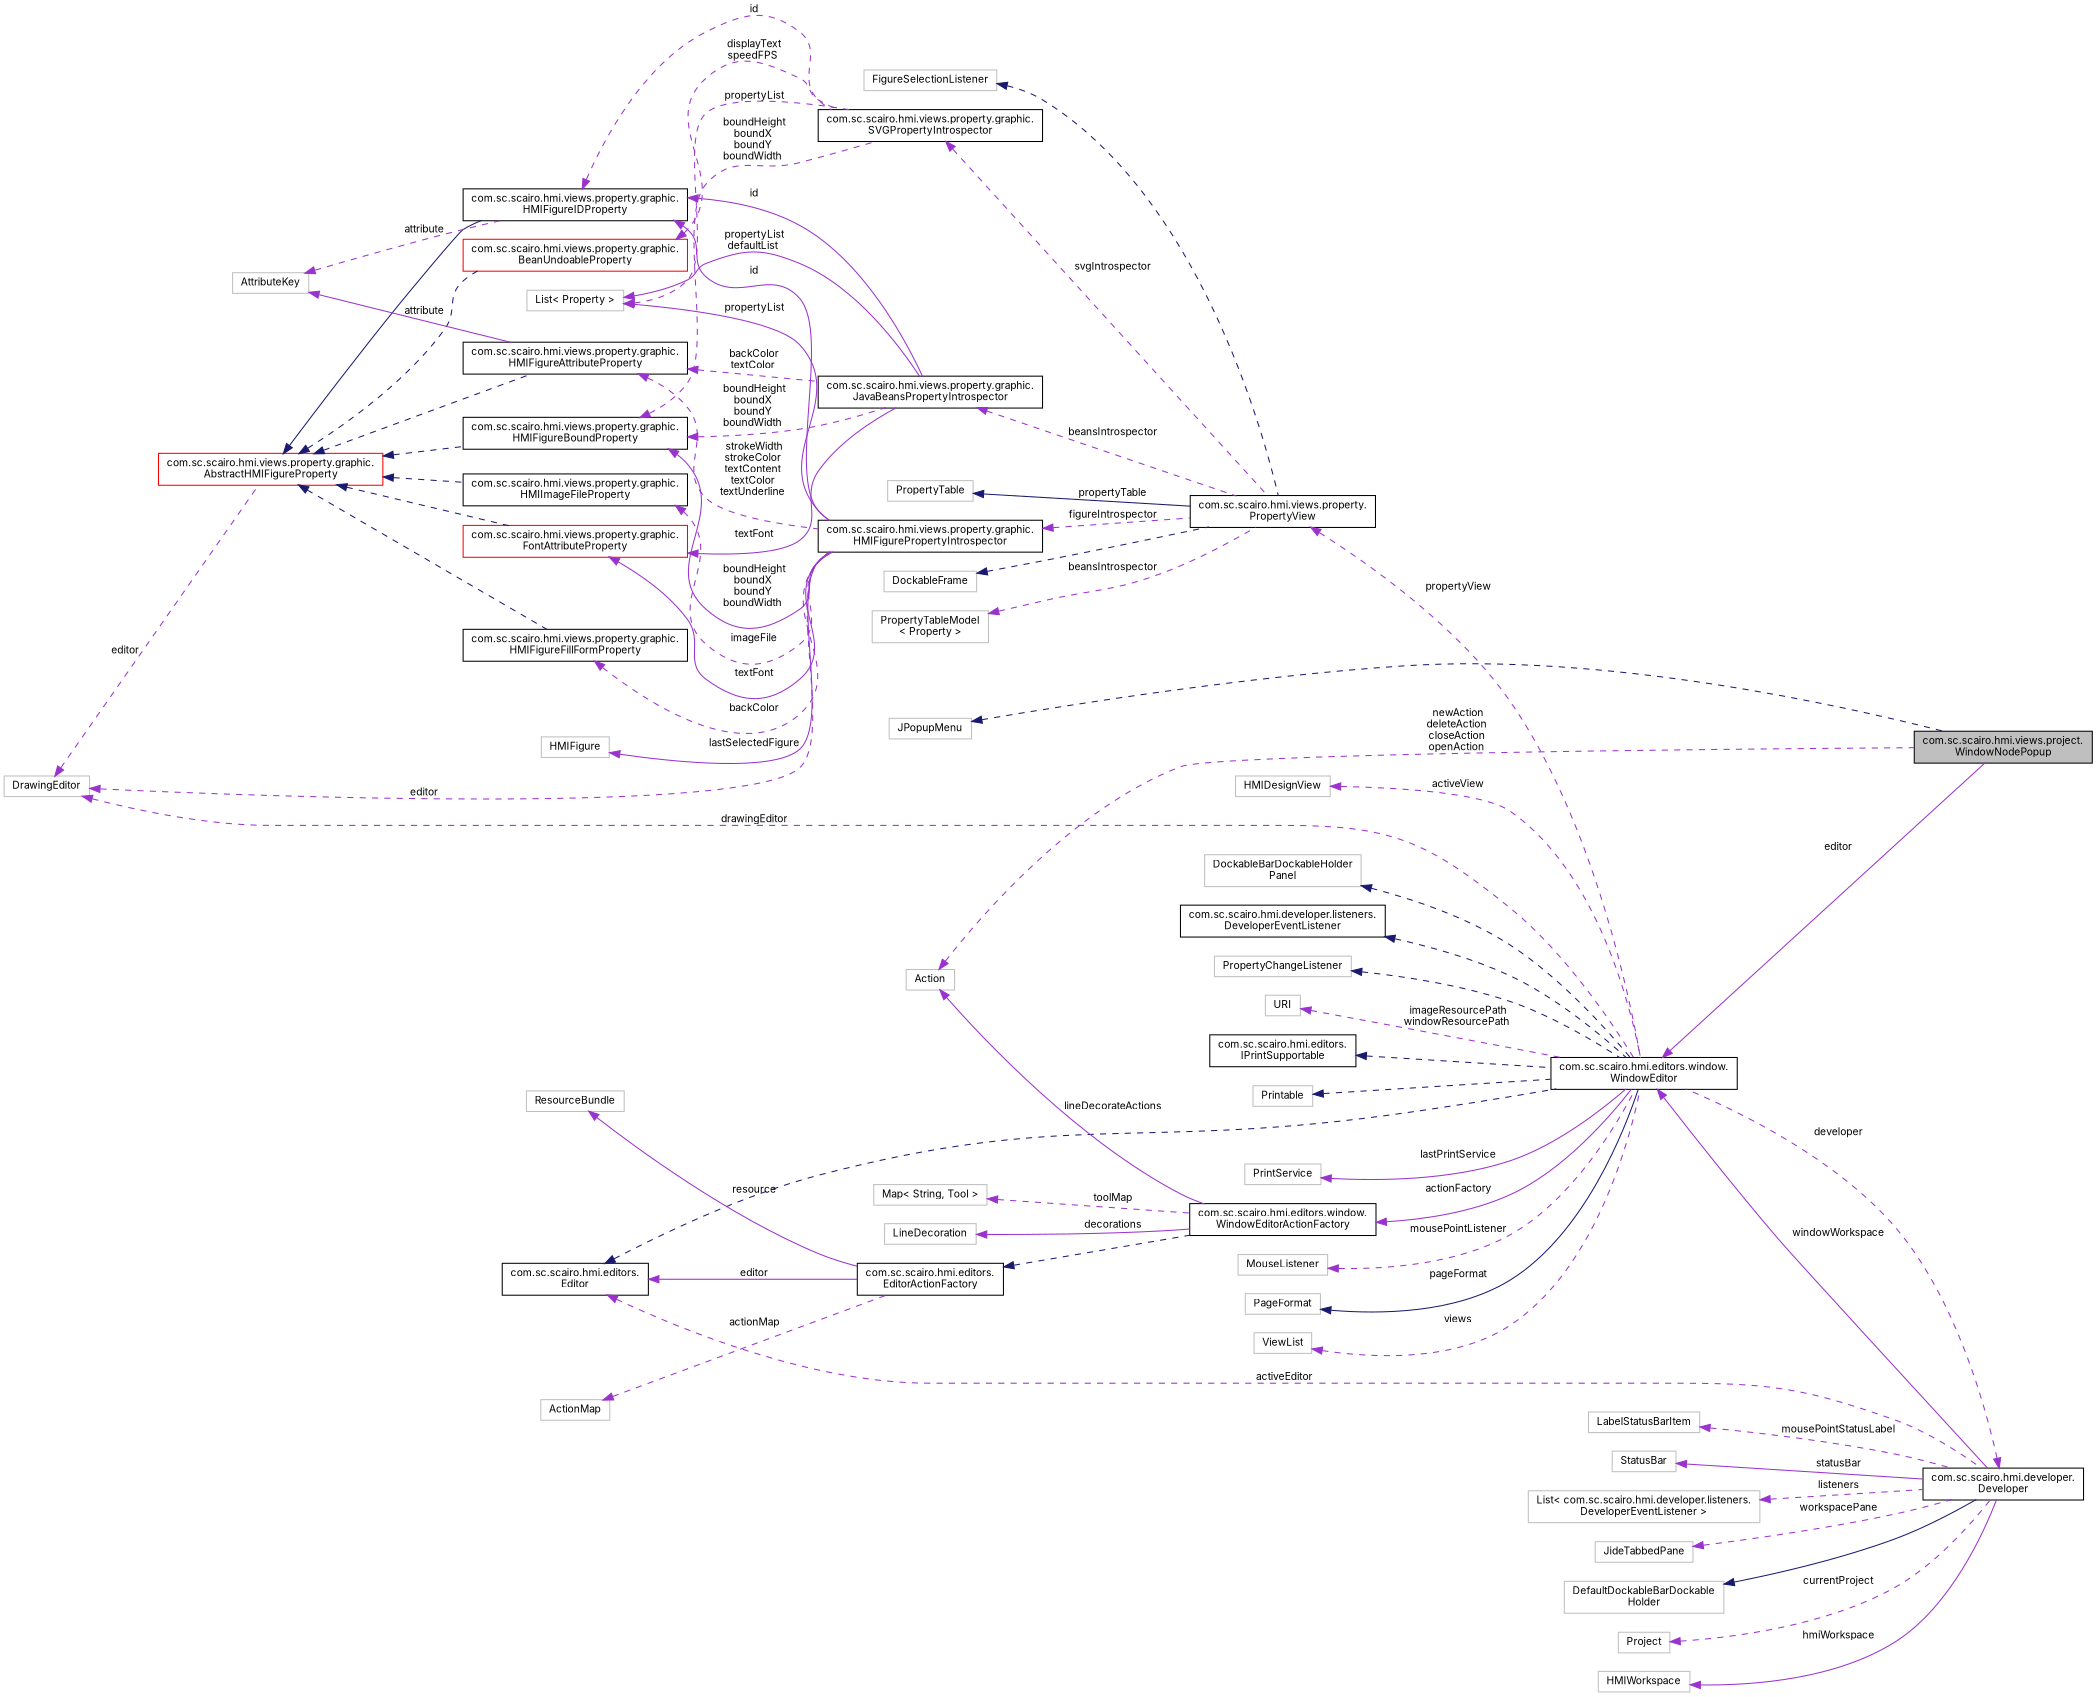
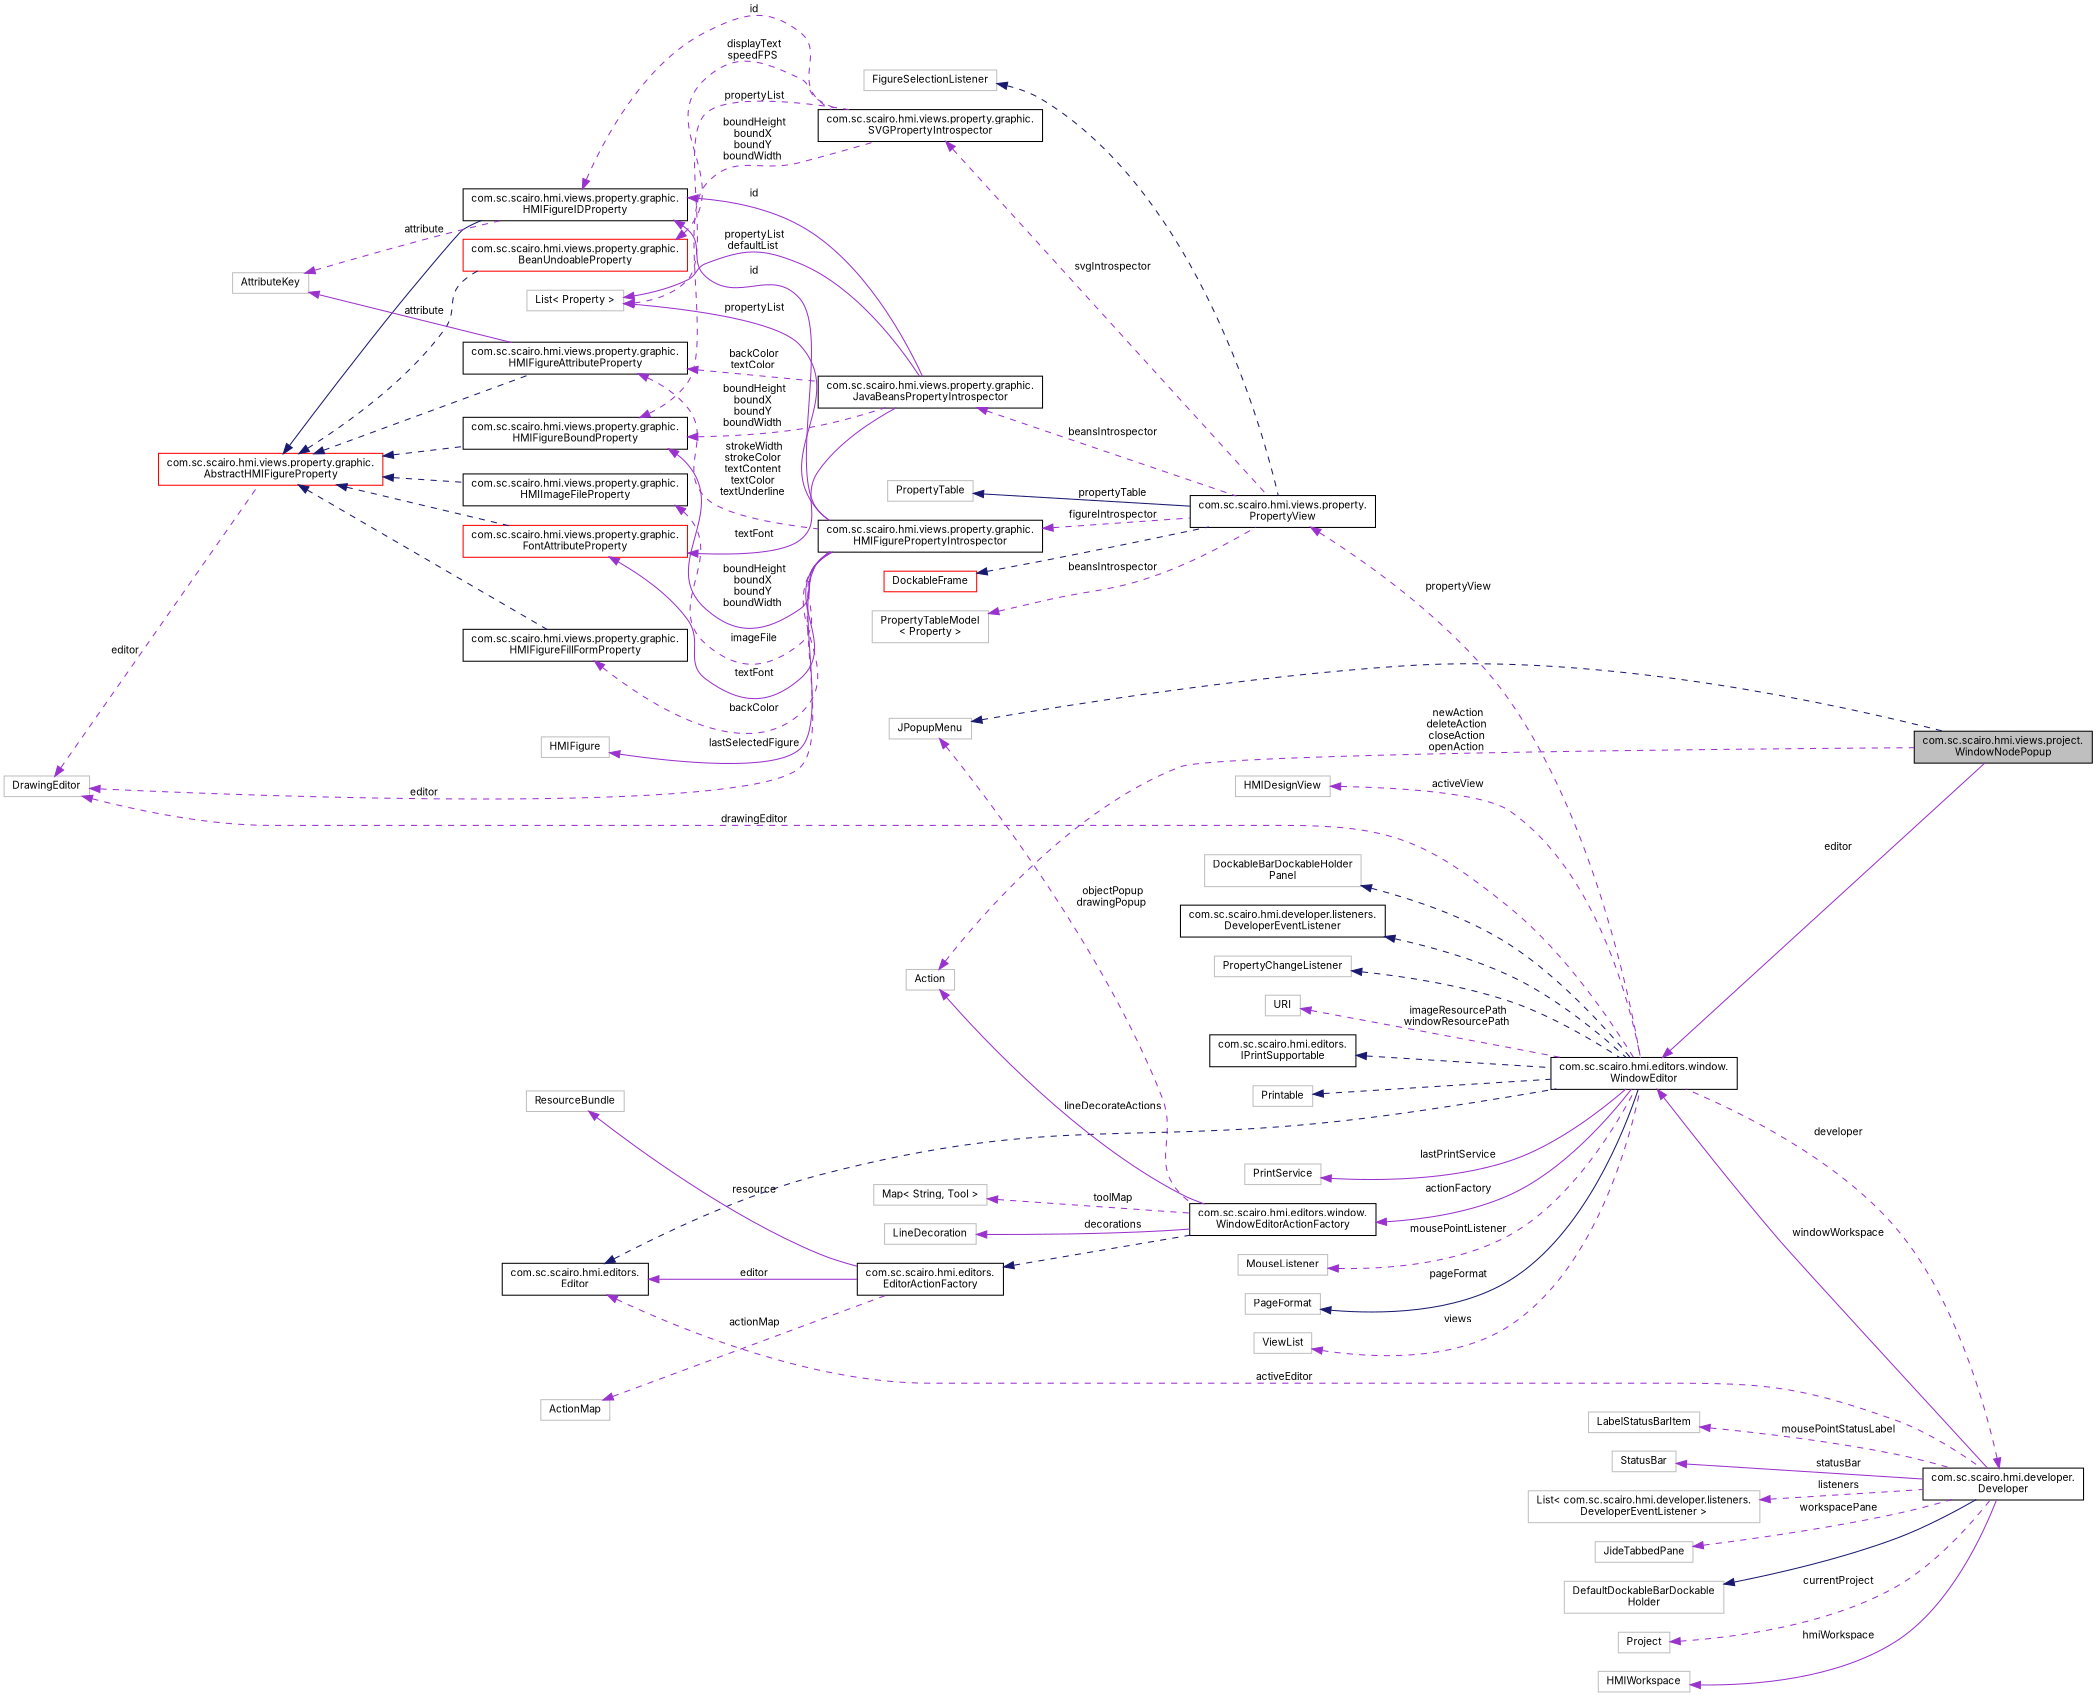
node "DockableFrame": color grey75 -> red
edge "com.sc.scairo.hmi.editors.window. WindowEditorActionFactory" -> "JPopupMenu": added, label "objectPopup drawingPopup"
